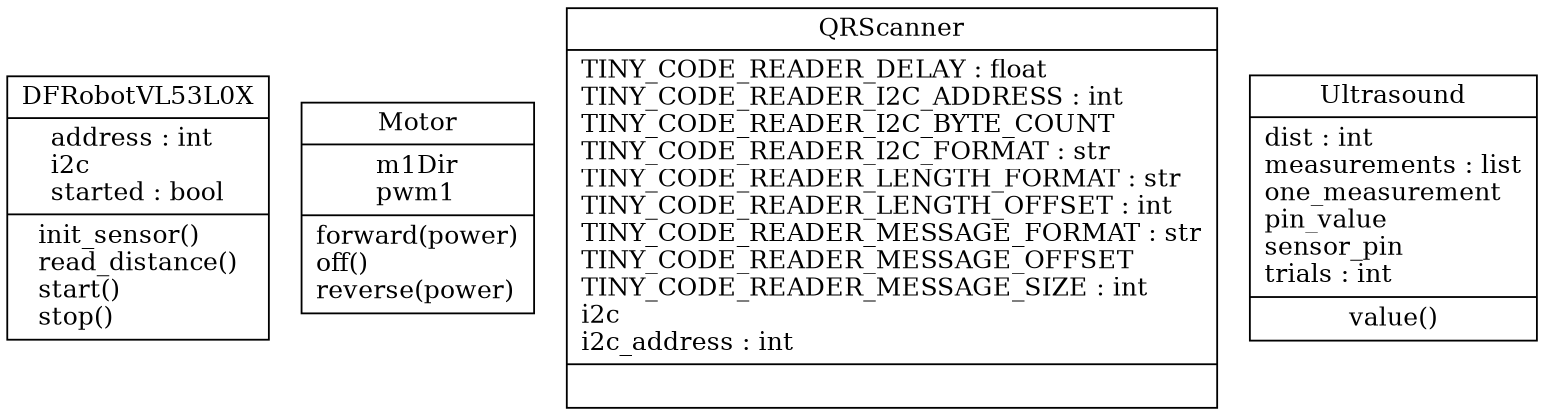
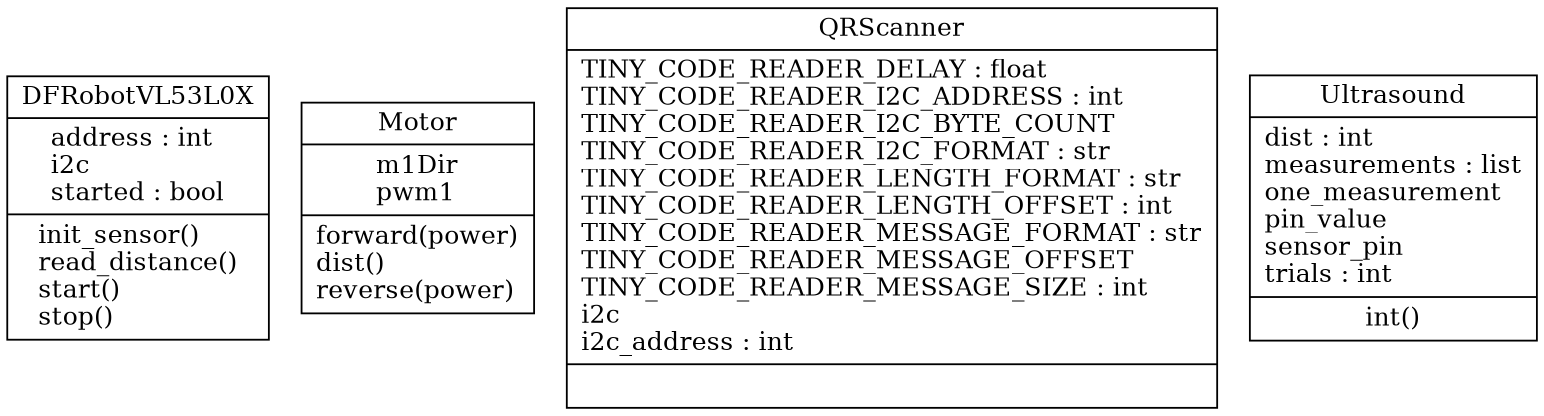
node "Motor": text "off()" -> "dist()"
node "Ultrasound": text "value()" -> "int()"
